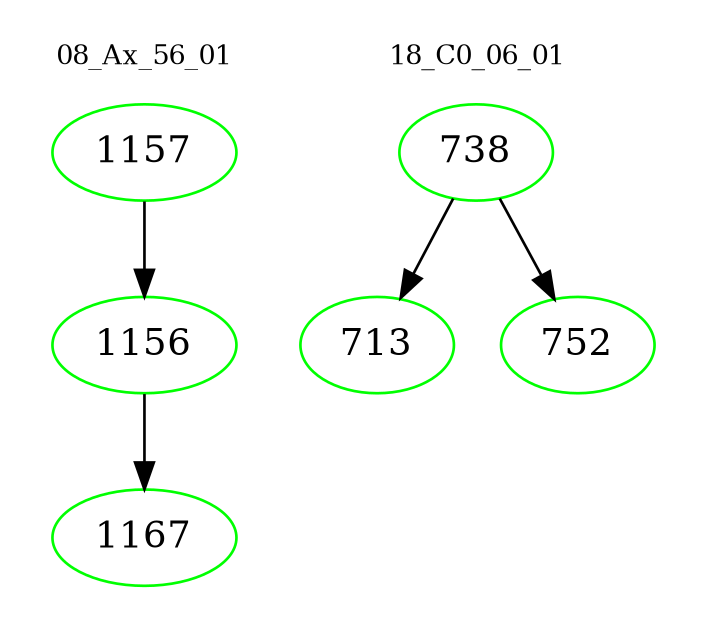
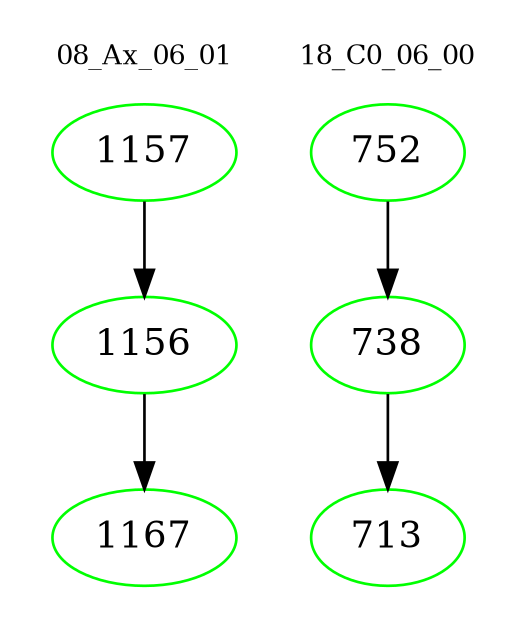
cluster "08_Ax_56_01": label "08_Ax_56_01" -> "08_Ax_06_01"
cluster "18_C0_06_01": label "18_C0_06_01" -> "18_C0_06_00"
edge "738" -> "752": reversed
